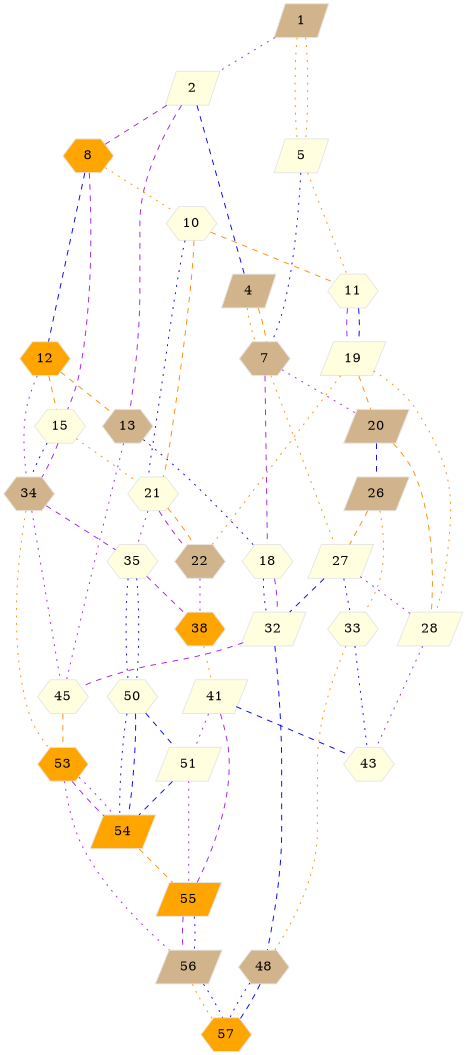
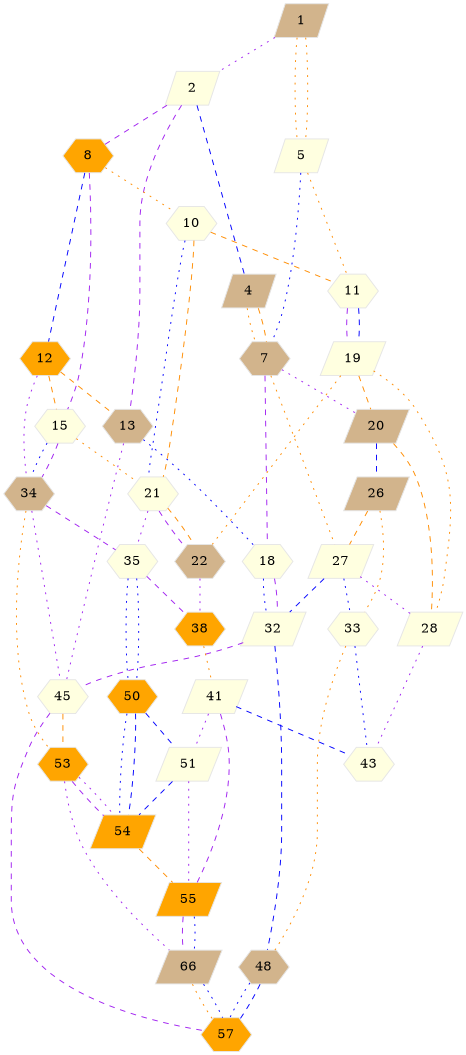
node "50": fillcolor lightyellow -> orange
edge "45" -- "57": added
node "56": label "56" -> "66"
